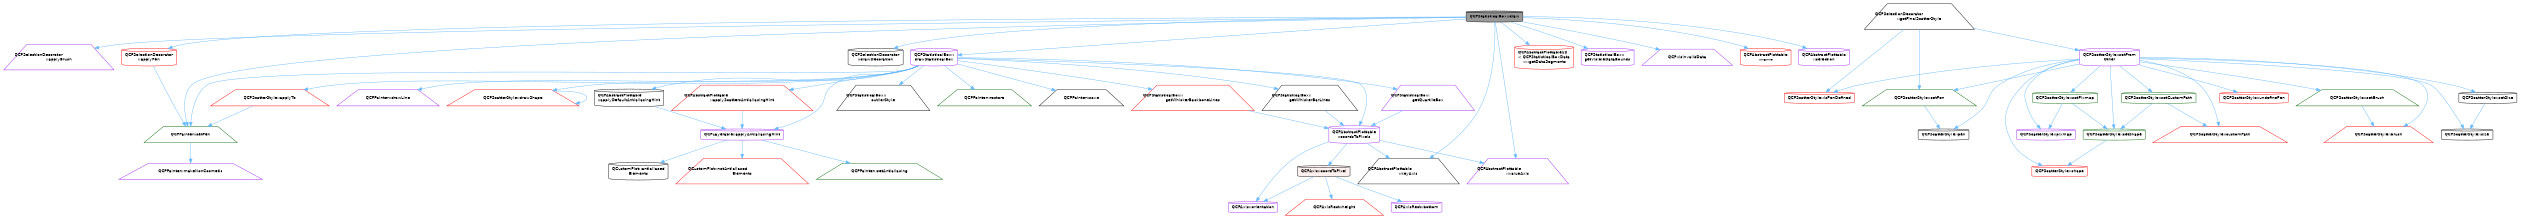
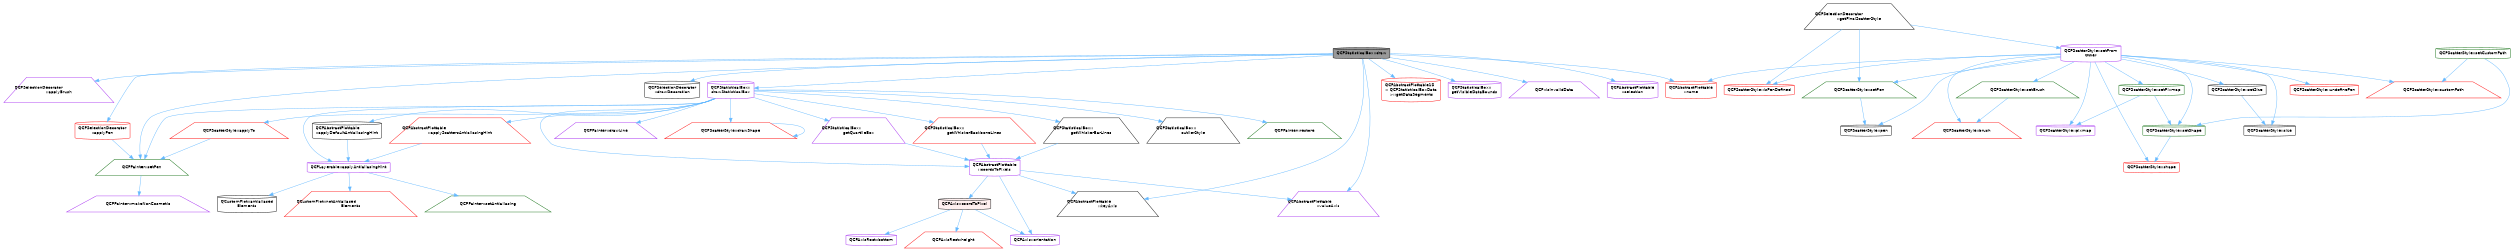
edge "QCPScatterStyle::setFrom Other" -> "QCPScatterStyle::setCustomPath": now "QCPScatterStyle::setFrom Other" -> "QCPAbstractPlottable ::name"
node "QCPPainter::save": removed
